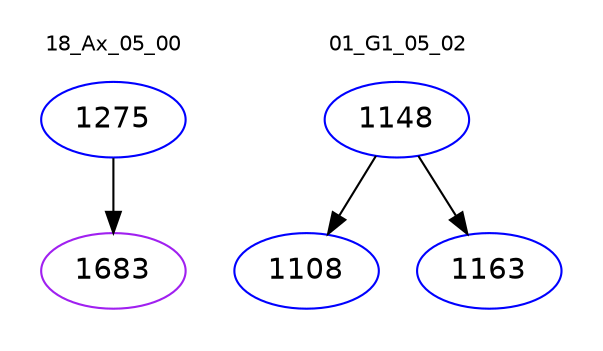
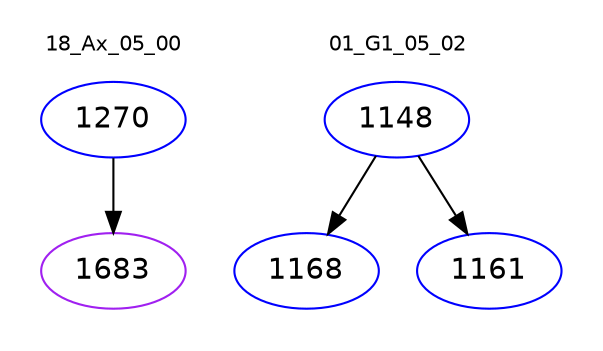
node "1275": label "1275" -> "1270"
node "1108": label "1108" -> "1168"
node "1163": label "1163" -> "1161"
